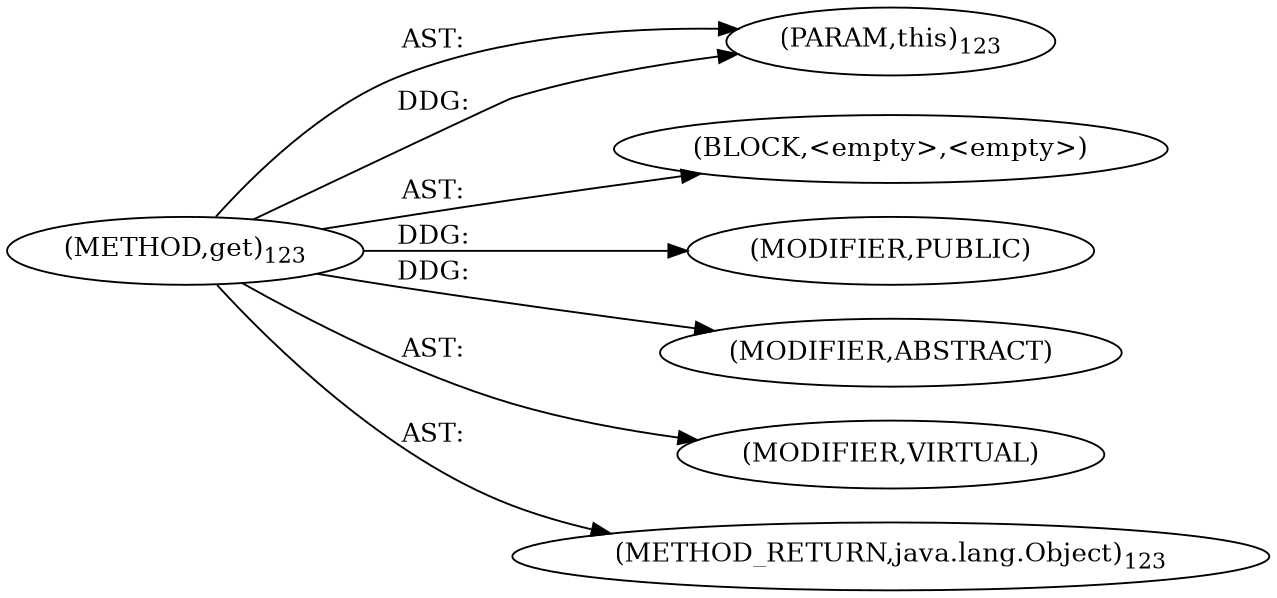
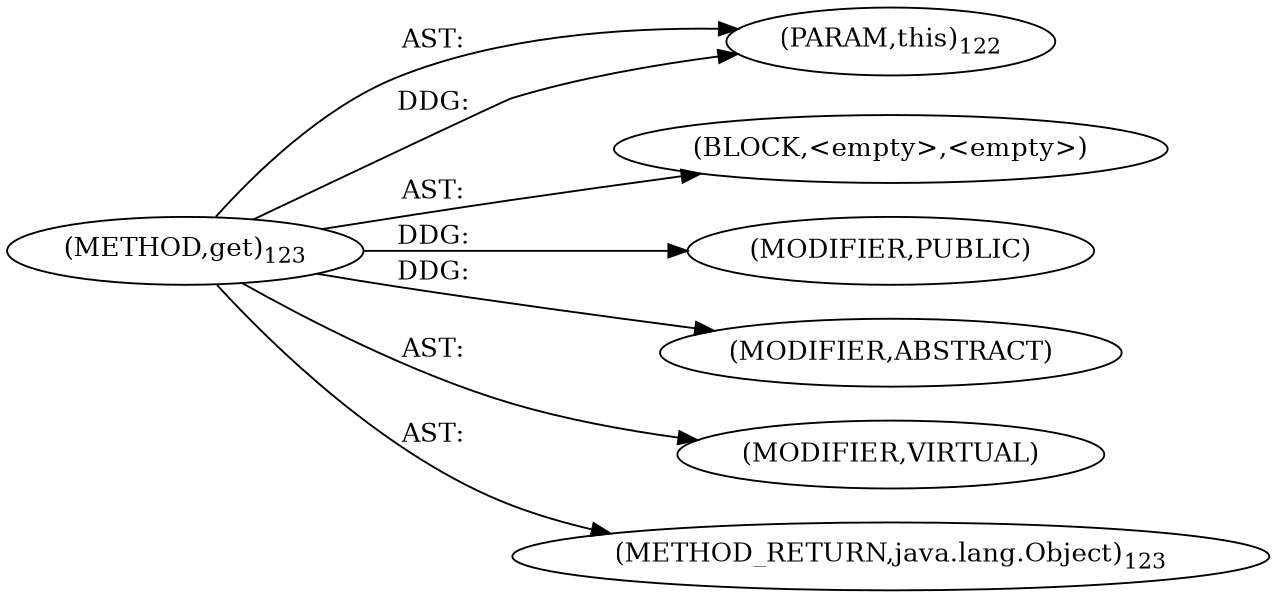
node "(PARAM,this)": text "123" -> "122"
